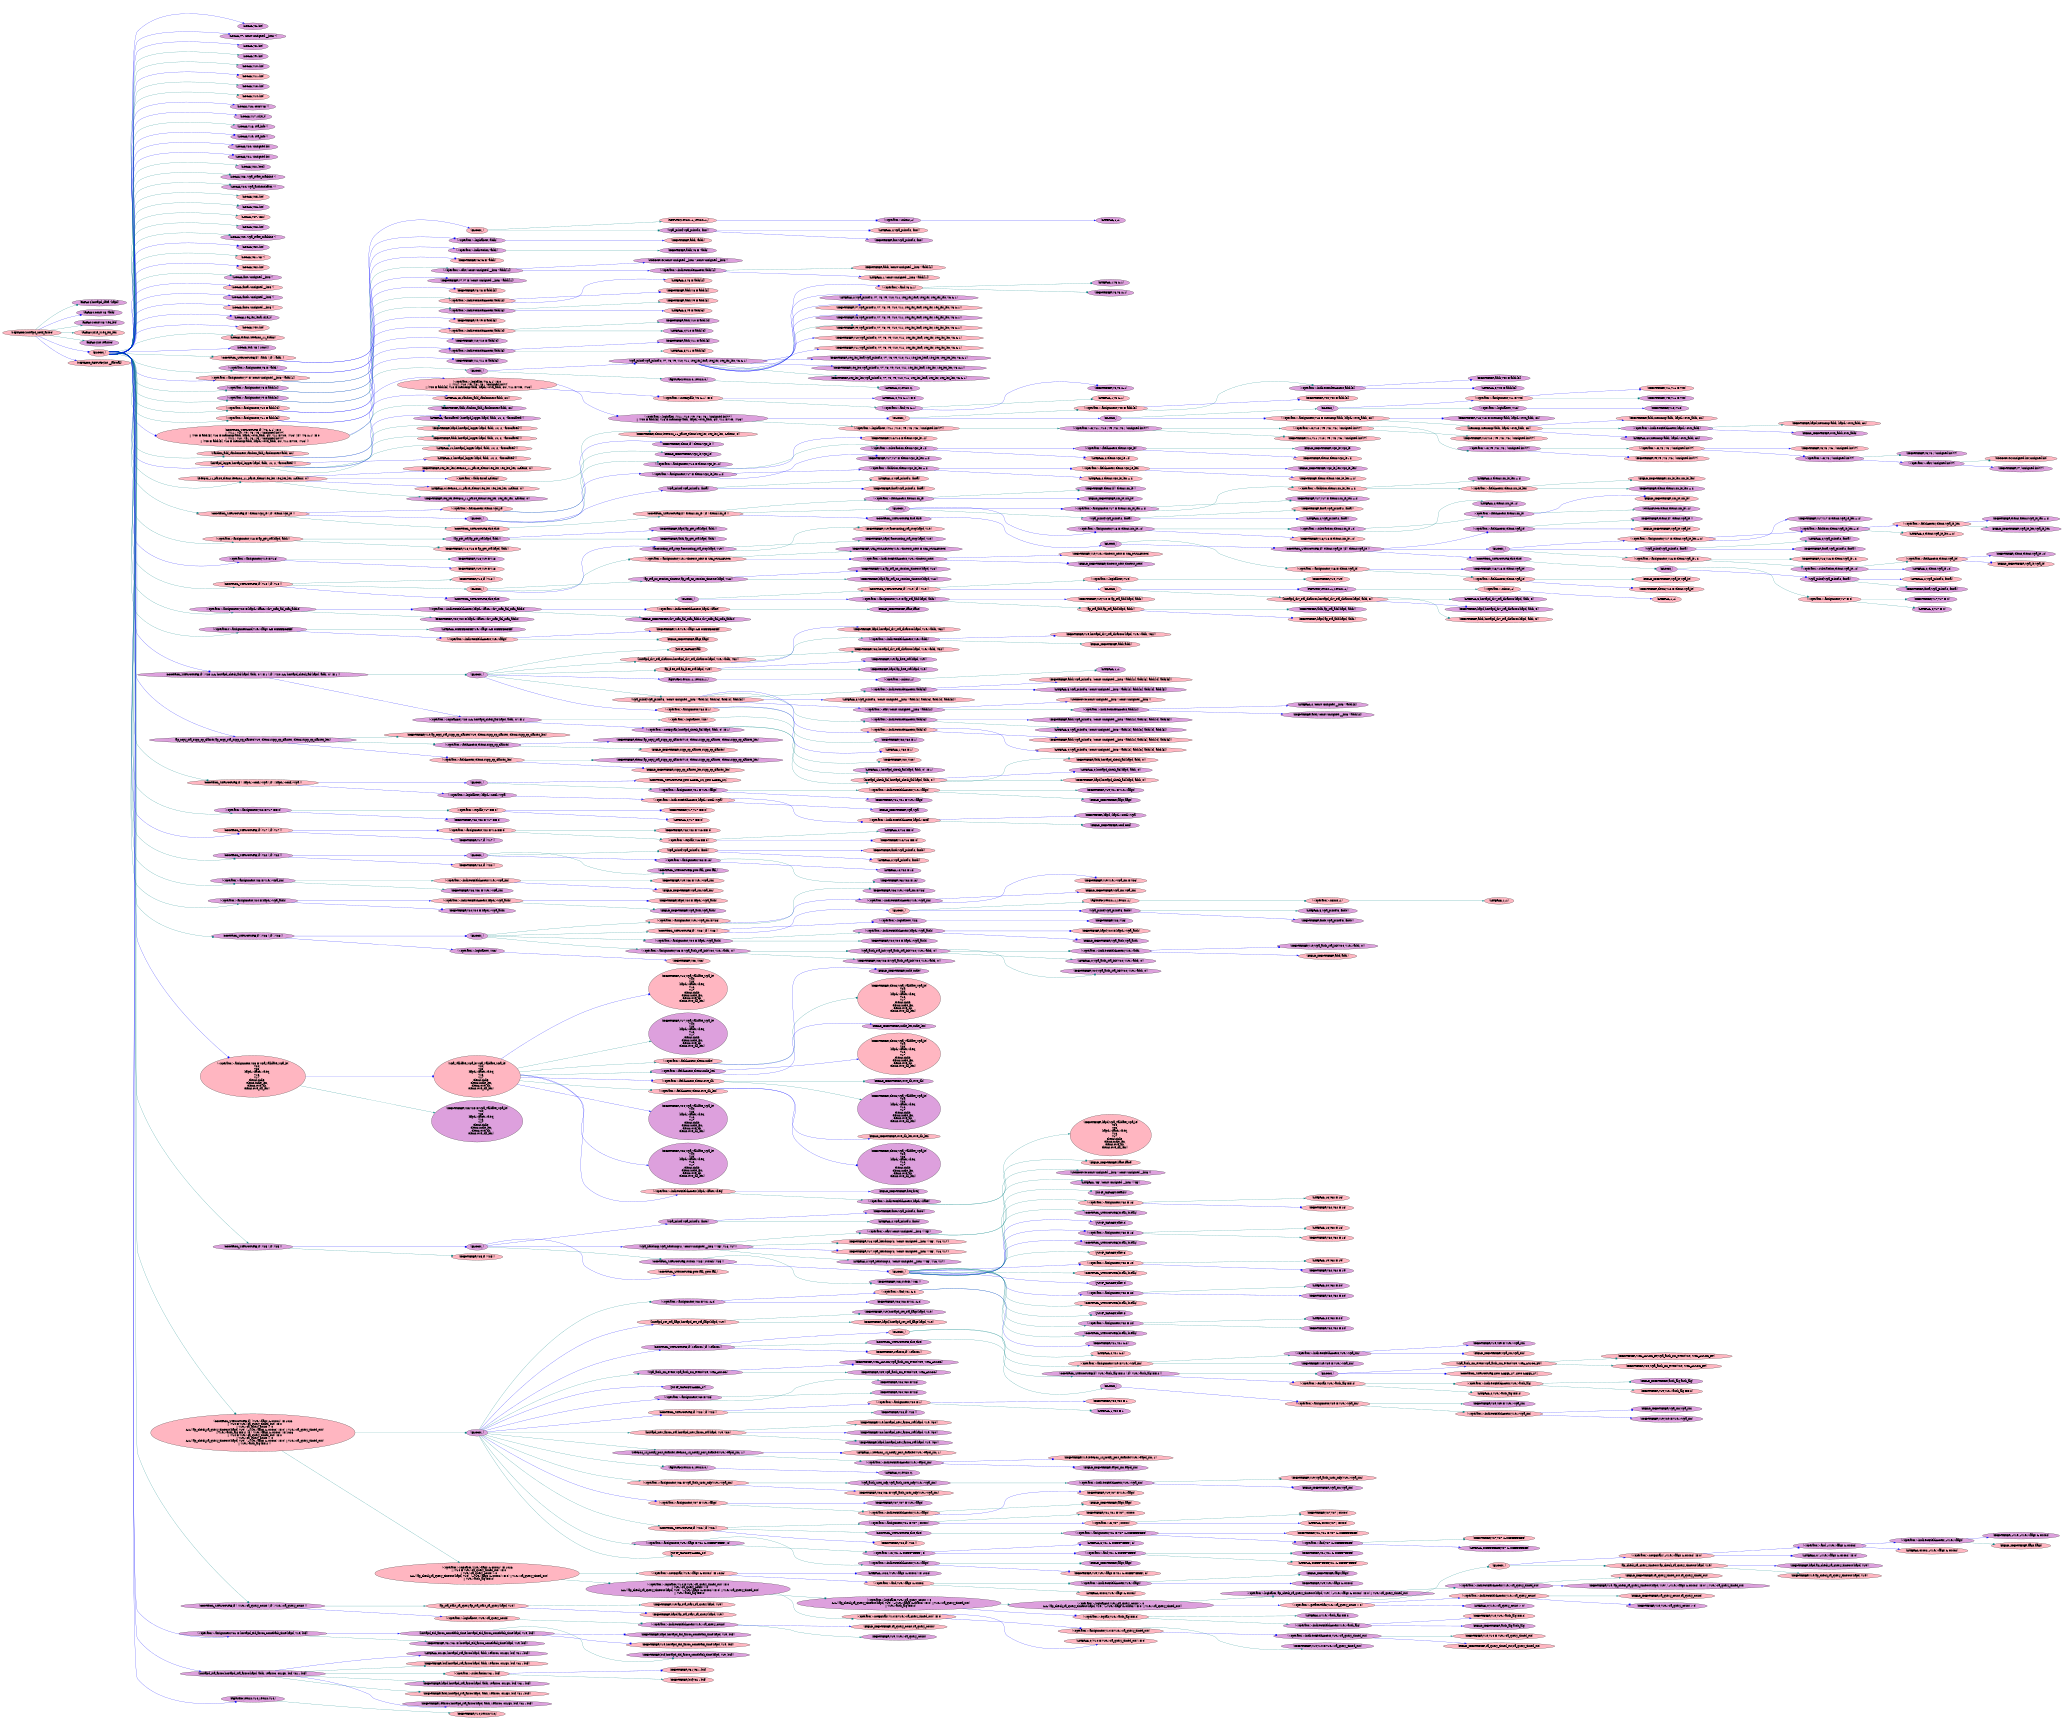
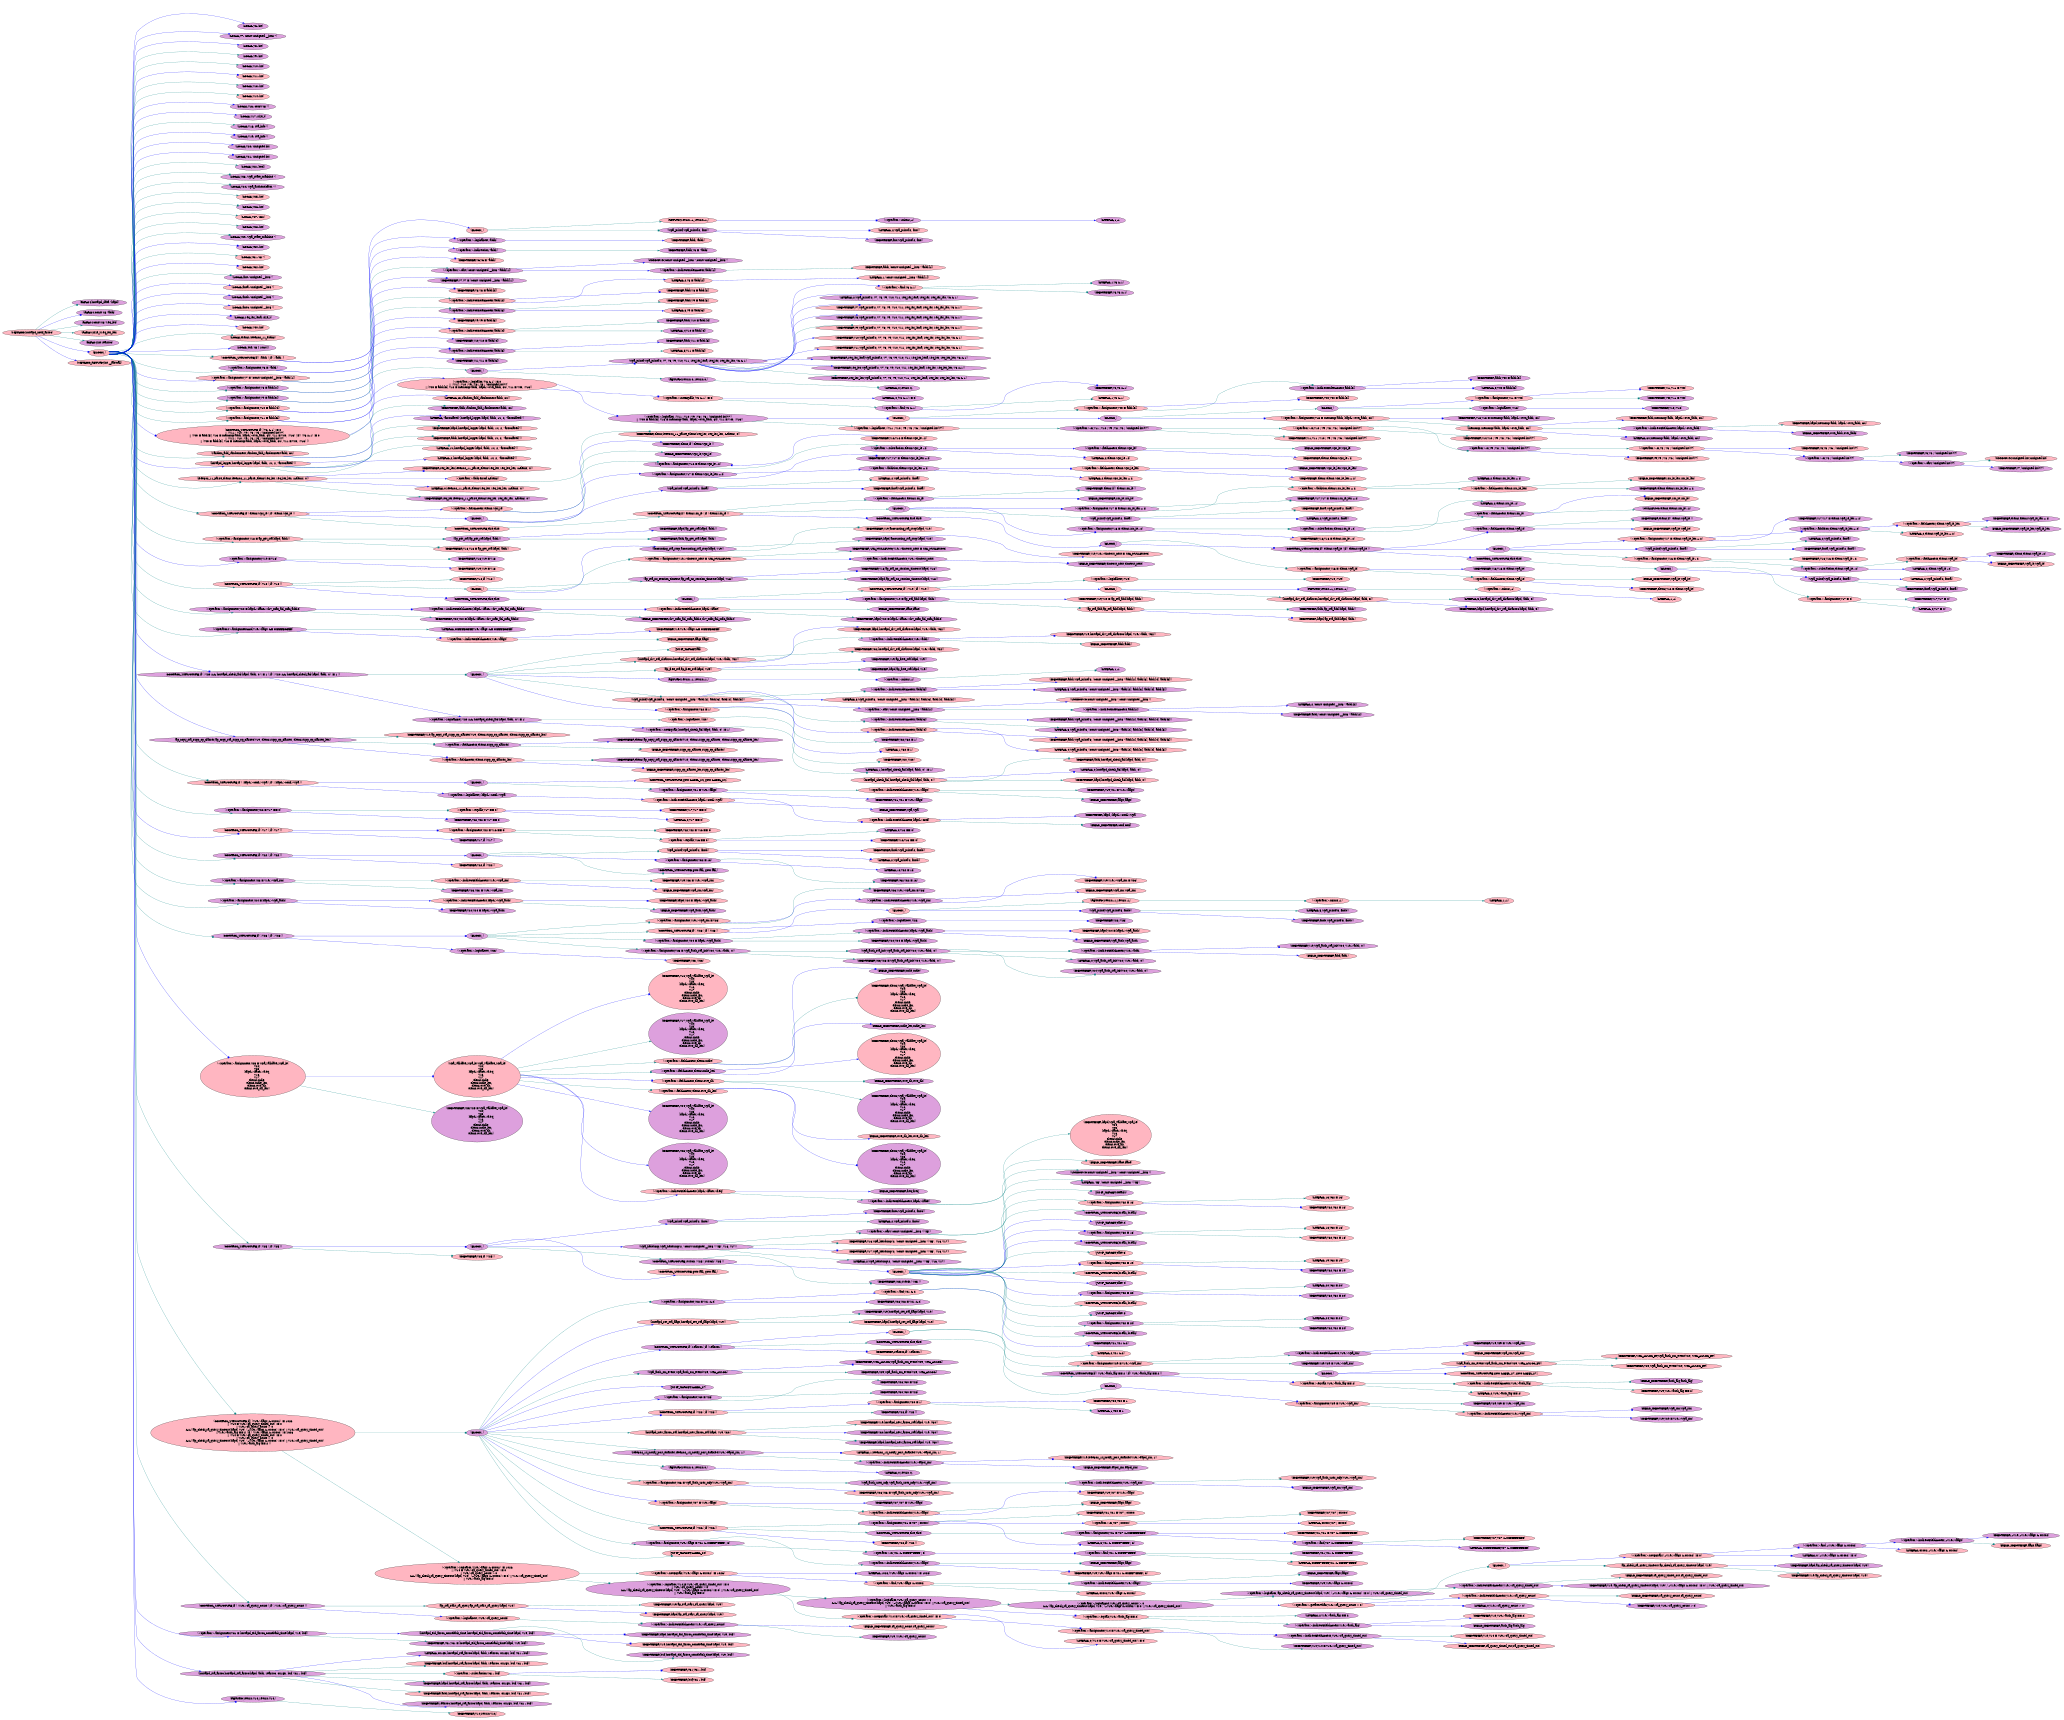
edge "(<operator>.indirectIndexAccess,addr[1])" -> "(LITERAL,1,(const unsigned __int8 *)addr[1])": now "(LITERAL,2,v8 = addr[2])" -> "(LITERAL,1,(const unsigned __int8 *)addr[1])"
edge "(<operator>.assignment,v16 = elems.wps_ie - 2)" -> "(IDENTIFIER,v16,v16 = elems.wps_ie - 2)": reversed
edge "(<operator>.indirectFieldAccess,v19->timeout_next)" -> "(IDENTIFIER,v19,v19->timeout_next = STA_NULLFUNC)": now "(IDENTIFIER,hapd,accounting_sta_stop(hapd, v19))" -> "(IDENTIFIER,v19,v19->timeout_next = STA_NULLFUNC)"
node "(IDENTIFIER,hapd,v20 = hapd->iface->drv_max_acl_mac_addrs)": added
node "(IDENTIFIER,addr,hostapd_drv_sta_disassoc(hapd, addr, 5))": removed
edge "(<operator>.notEquals,hostapd_check_acl(hapd, addr, 0) != 1)" -> "(hostapd_check_acl,hostapd_check_acl(hapd, addr, 0))": removed
edge "(<operator>.or,v21 & 0xFFF7FFFF | 3)" -> "(LITERAL,3,v21 & 0xFFF7FFFF | 3)": now "(<operator>.assignment,v21 = v27 | 0x400)" -> "(LITERAL,3,v21 & 0xFFF7FFFF | 3)"
